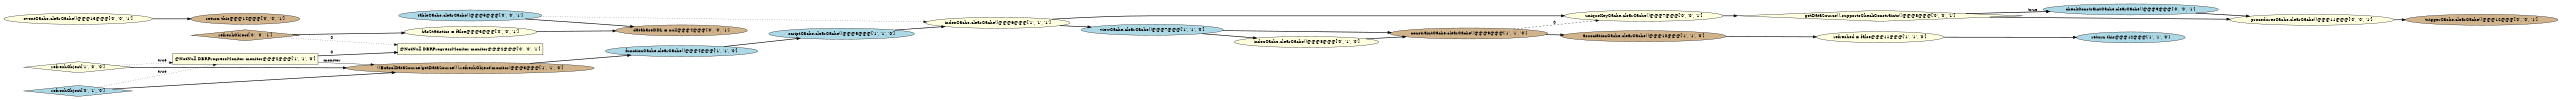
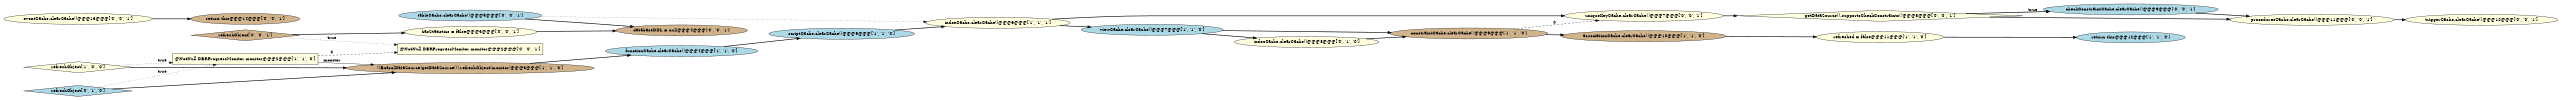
node "triggerCache.clearCache()@@@12@@@['0', '0', '1']": fillcolor tan -> lightyellow
edge "refreshObject['0', '0', '1']" -> "@NotNull DBRProgressMonitor monitor@@@2@@@['0', '0', '1']": label "0" -> "true"
edge "@NotNull DBRProgressMonitor monitor@@@2@@@['1', '1', '0']" -> "@NotNull DBRProgressMonitor monitor@@@2@@@['0', '0', '1']": style bold -> dashed
